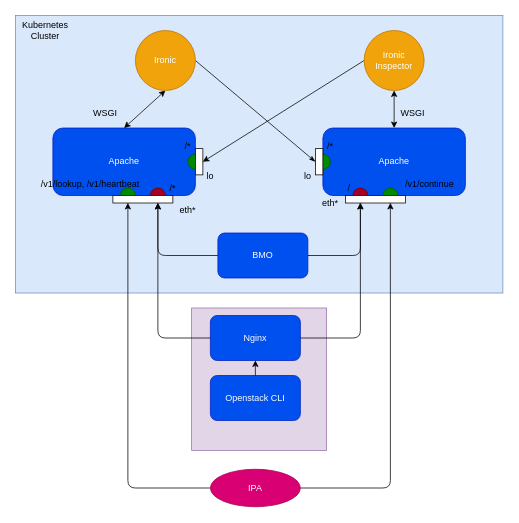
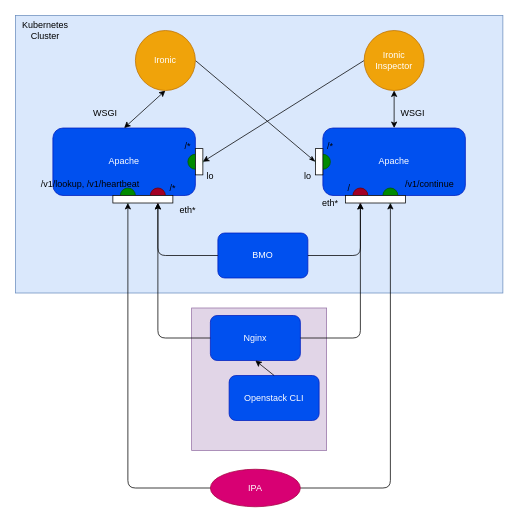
node "Openstack CLI": moved (255, 398) -> (274, 398)
